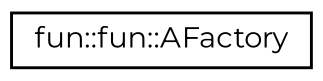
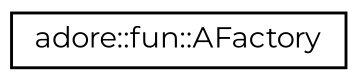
node "fun::fun::AFactory": label "fun::fun::AFactory" -> "adore::fun::AFactory"
